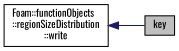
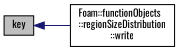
edge "key" -> "Foam::functionObjects ::regionSizeDistribution ::write": reversed
